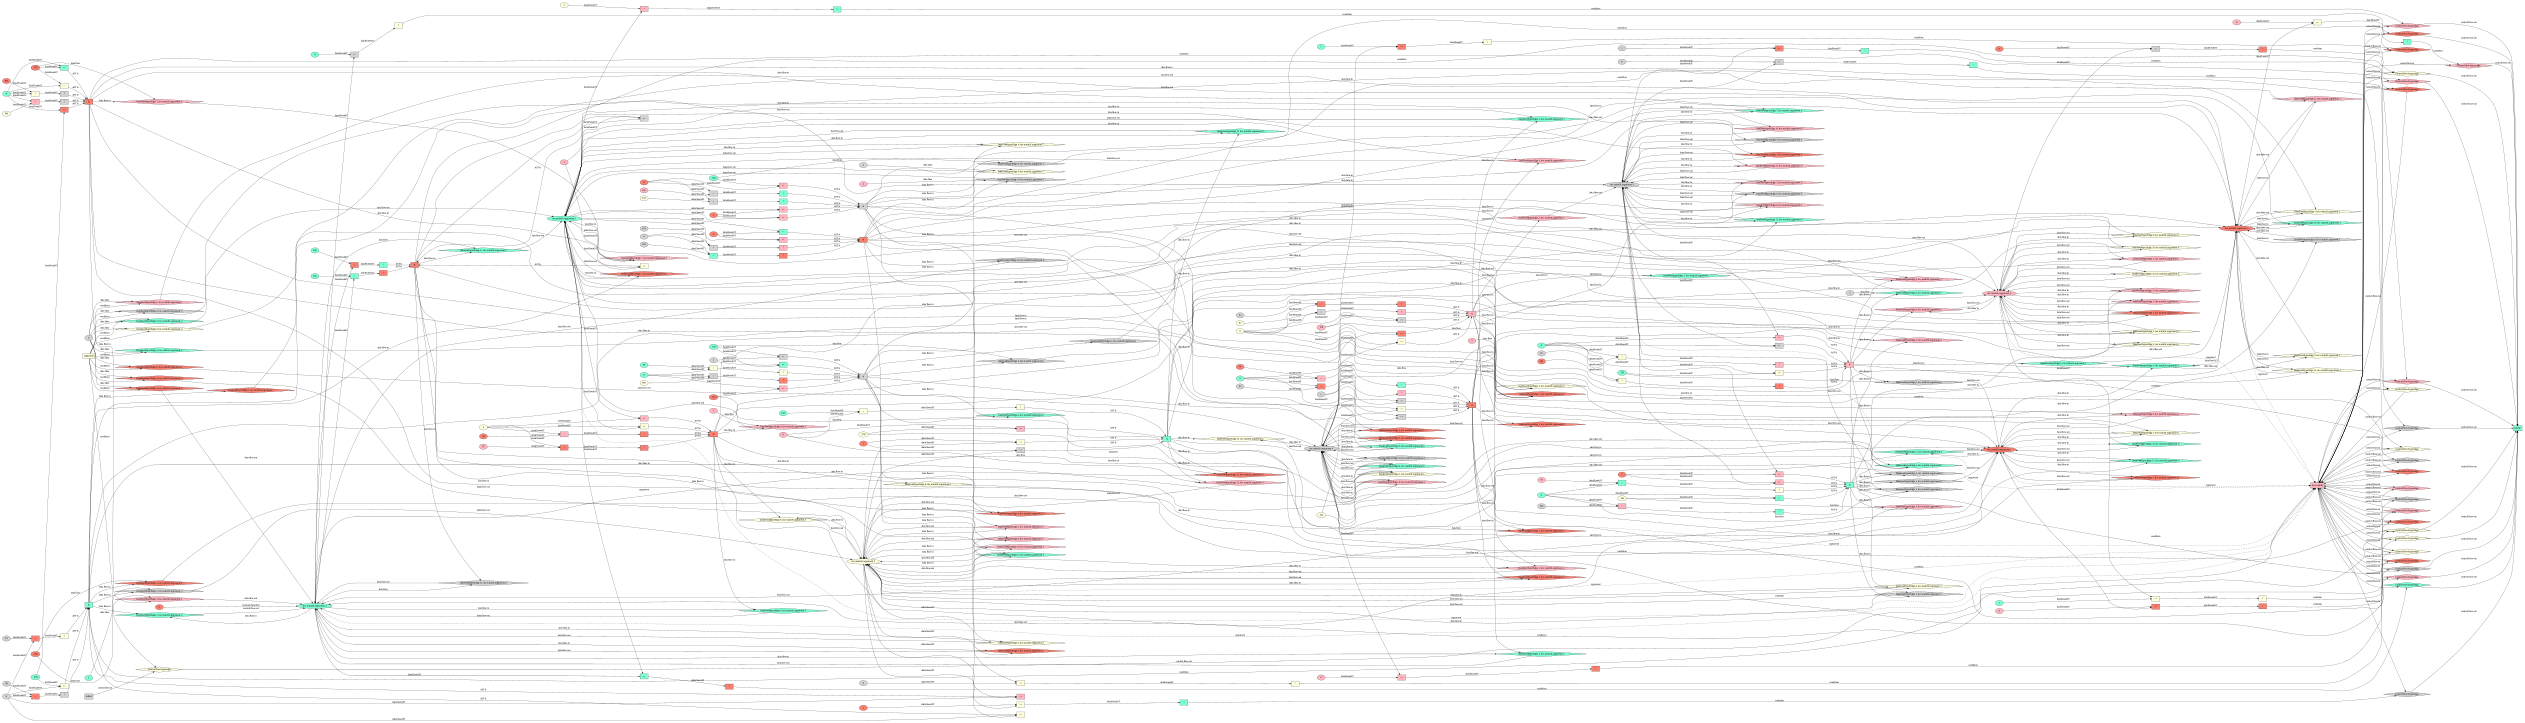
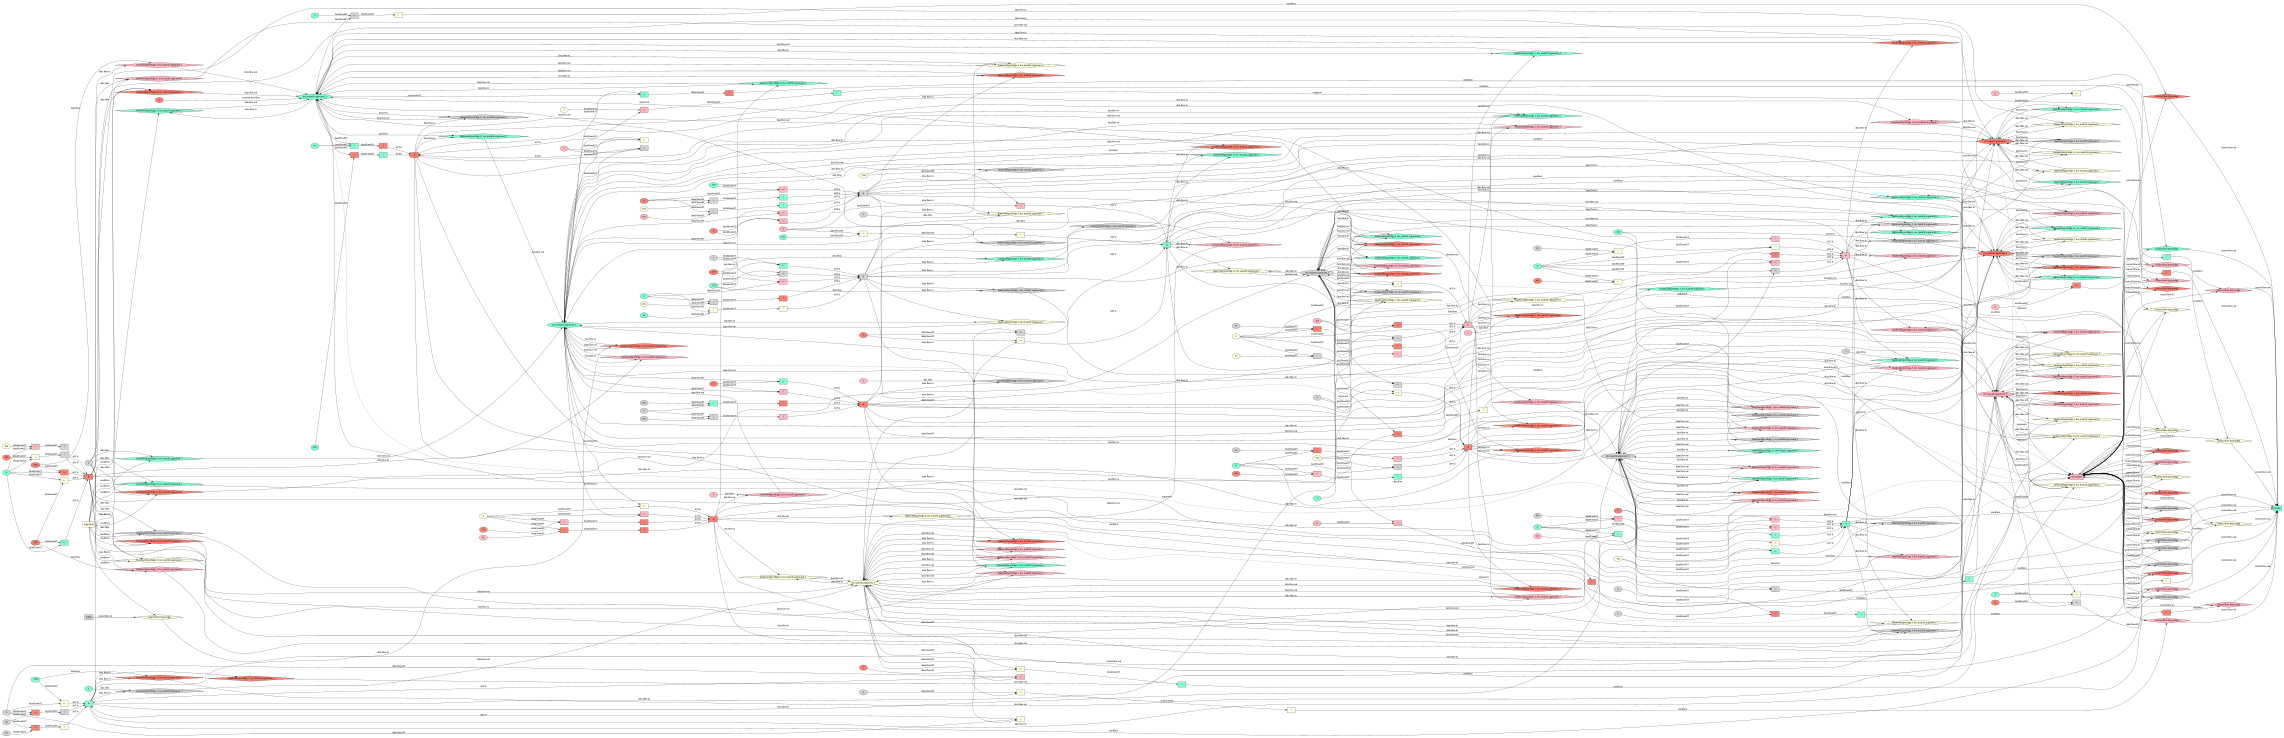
node "DataFowHyperEdge_4_inv_main18_argument_2": added
edge "inv_main18_argument_0" -> "DataFowHyperEdge_3_inv_main18_argument_1": now "inv_main18_argument_0" -> "DataFowHyperEdge_5_inv_main18_argument_0"
edge "DataFowHyperEdge_1_inv_main18_argument_2" -> "inv_main18_argument_2": label "control flow out" -> "data flow out"
